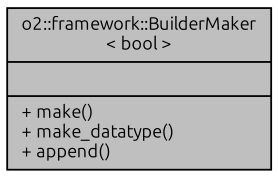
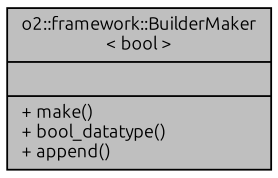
node "o2::framework::BuilderMaker": text "+ make_datatype()" -> "+ bool_datatype()"
